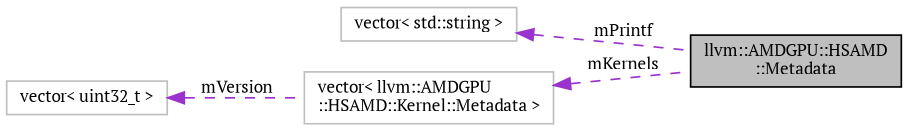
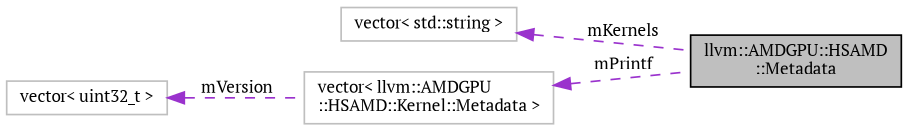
edge "llvm::AMDGPU::HSAMD ::Metadata" -> "vector< std::string >": label " mPrintf" -> " mKernels"
edge "llvm::AMDGPU::HSAMD ::Metadata" -> "vector< llvm::AMDGPU ::HSAMD::Kernel::Metadata >": label " mKernels" -> " mPrintf"
